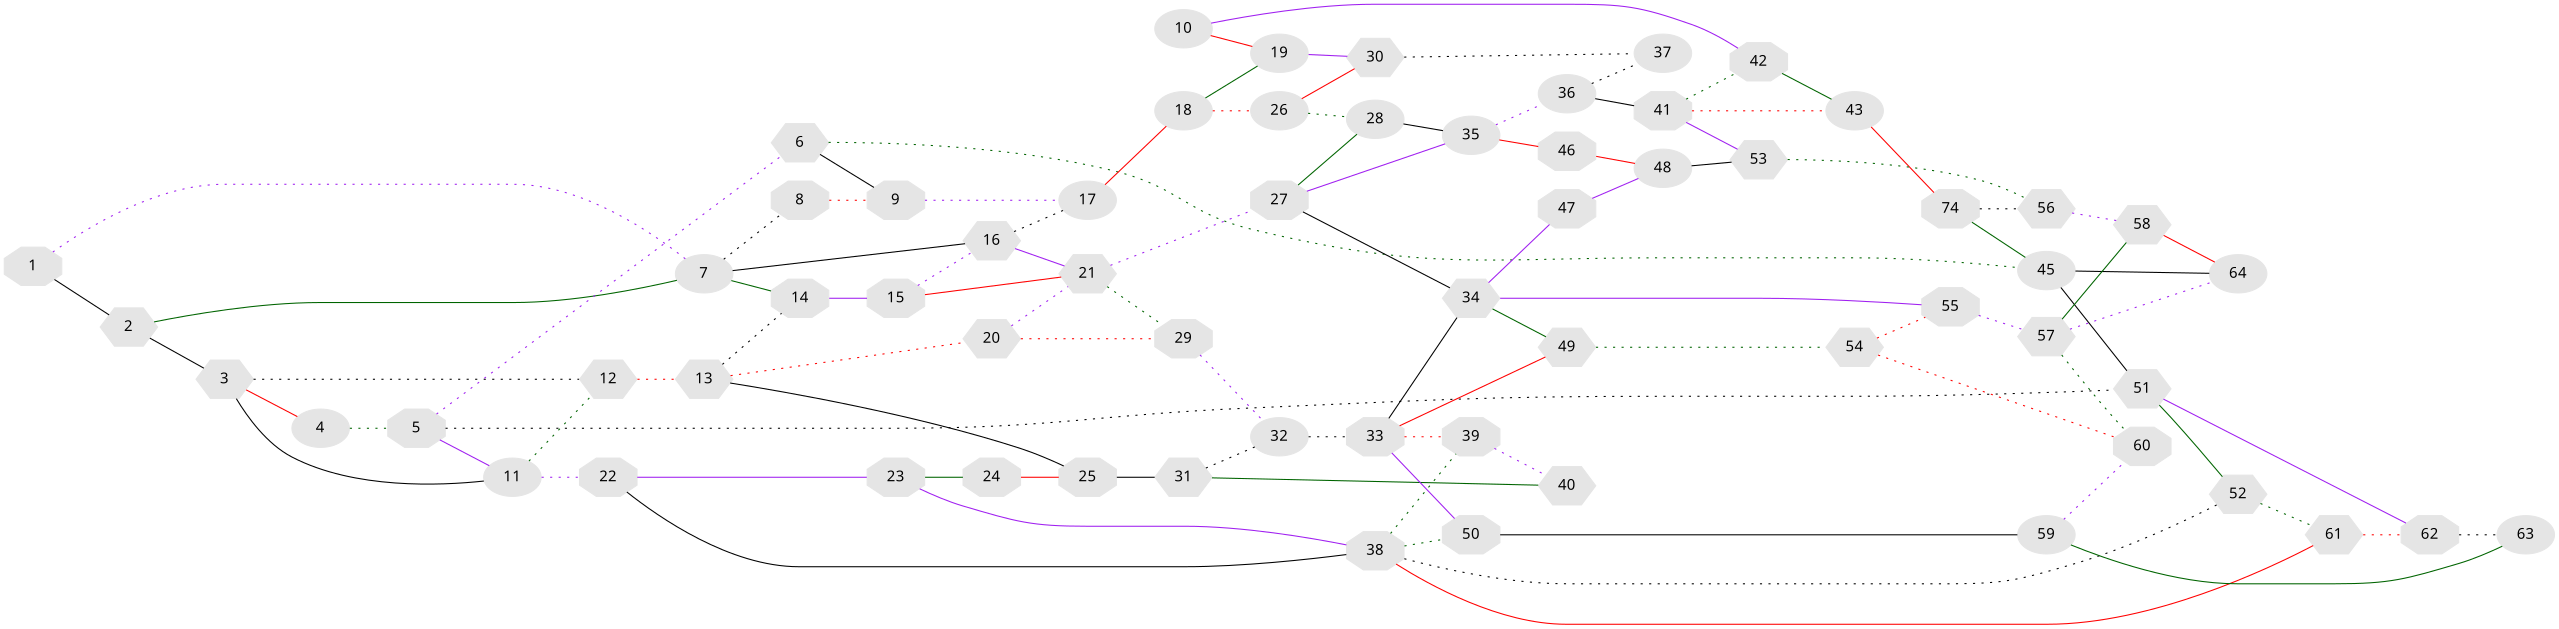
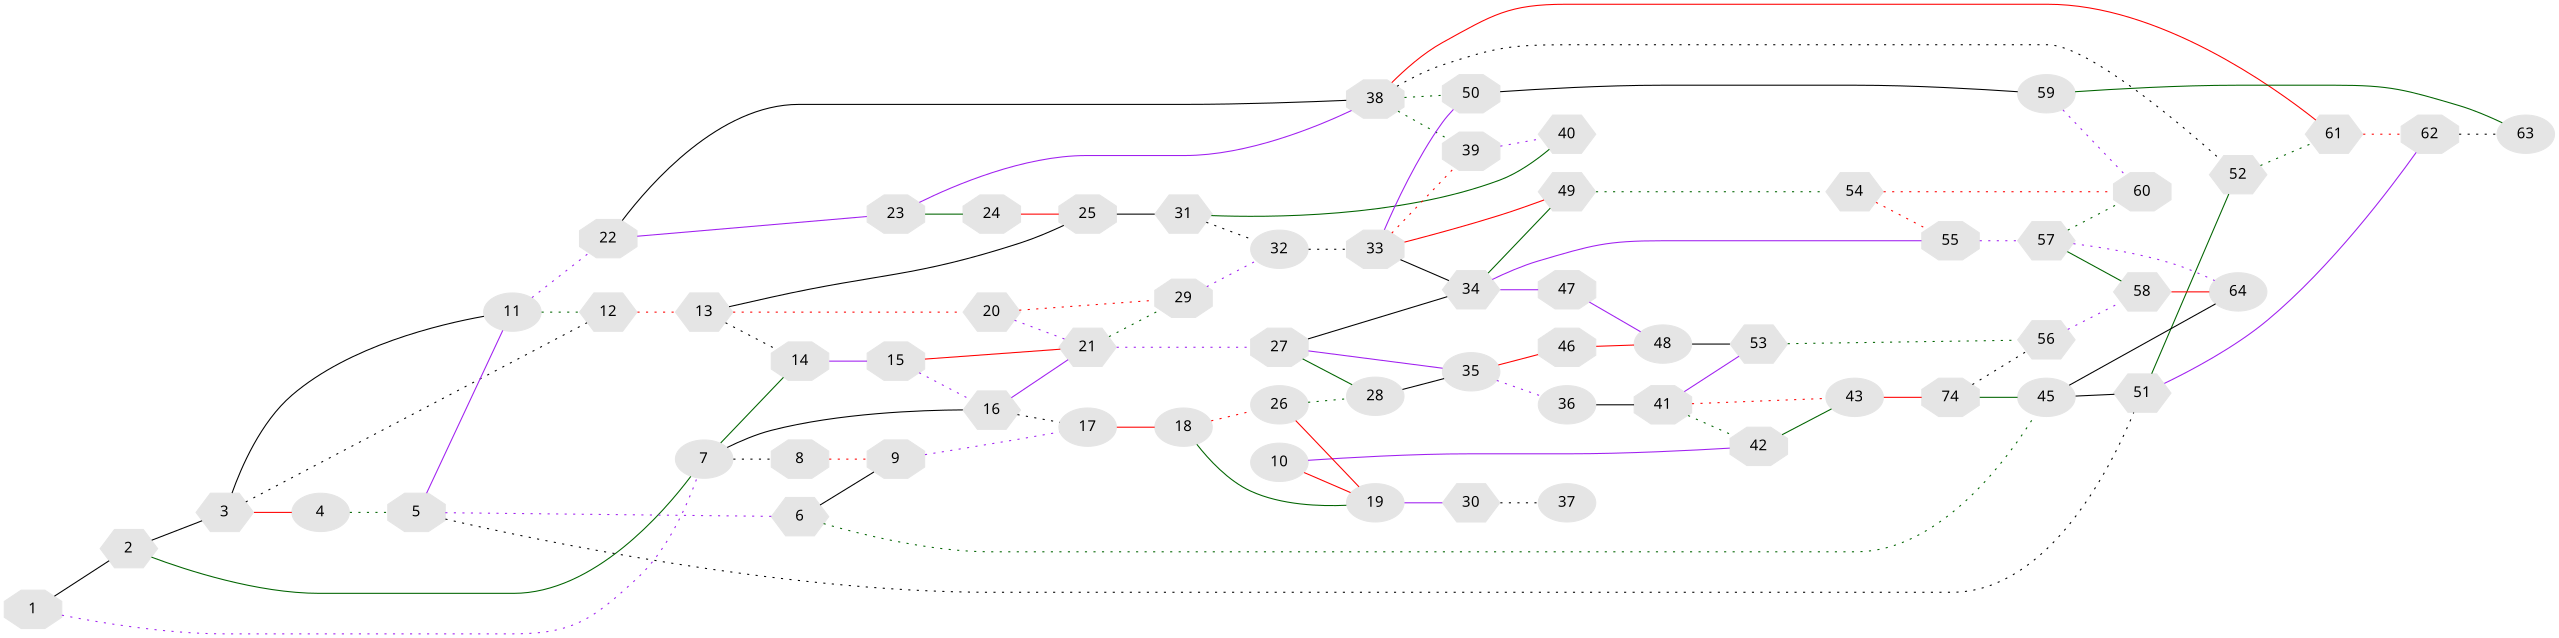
edge "37" -- "36": removed
edge "30" -- "26": now "19" -- "26"
